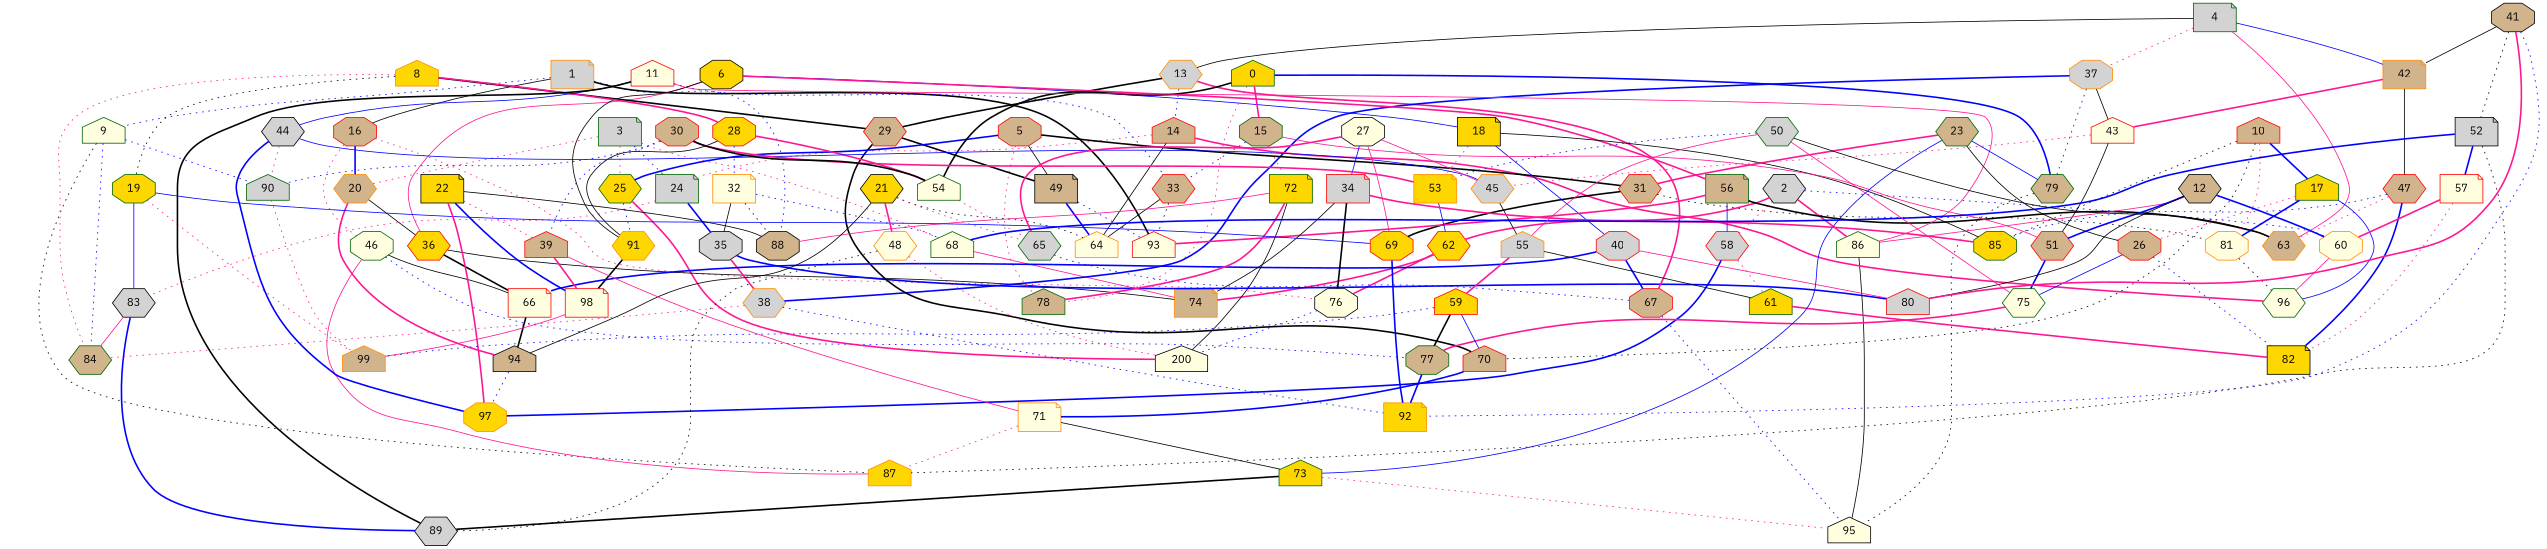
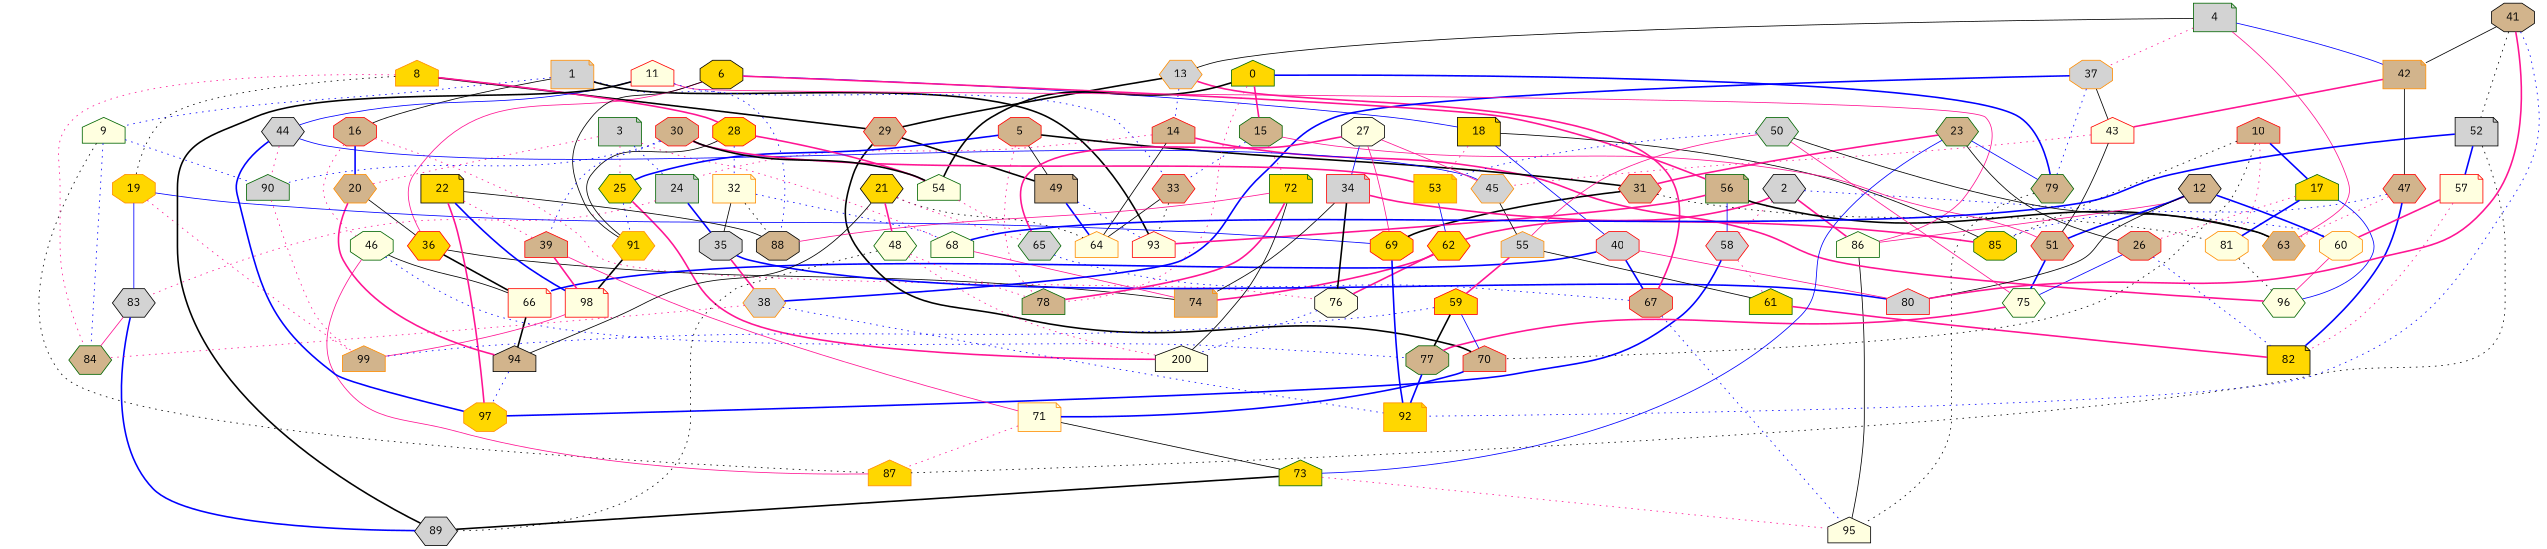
node "19": color darkgreen -> darkorange
node "48": color darkorange -> darkgreen
edge "48" -- "78": added
